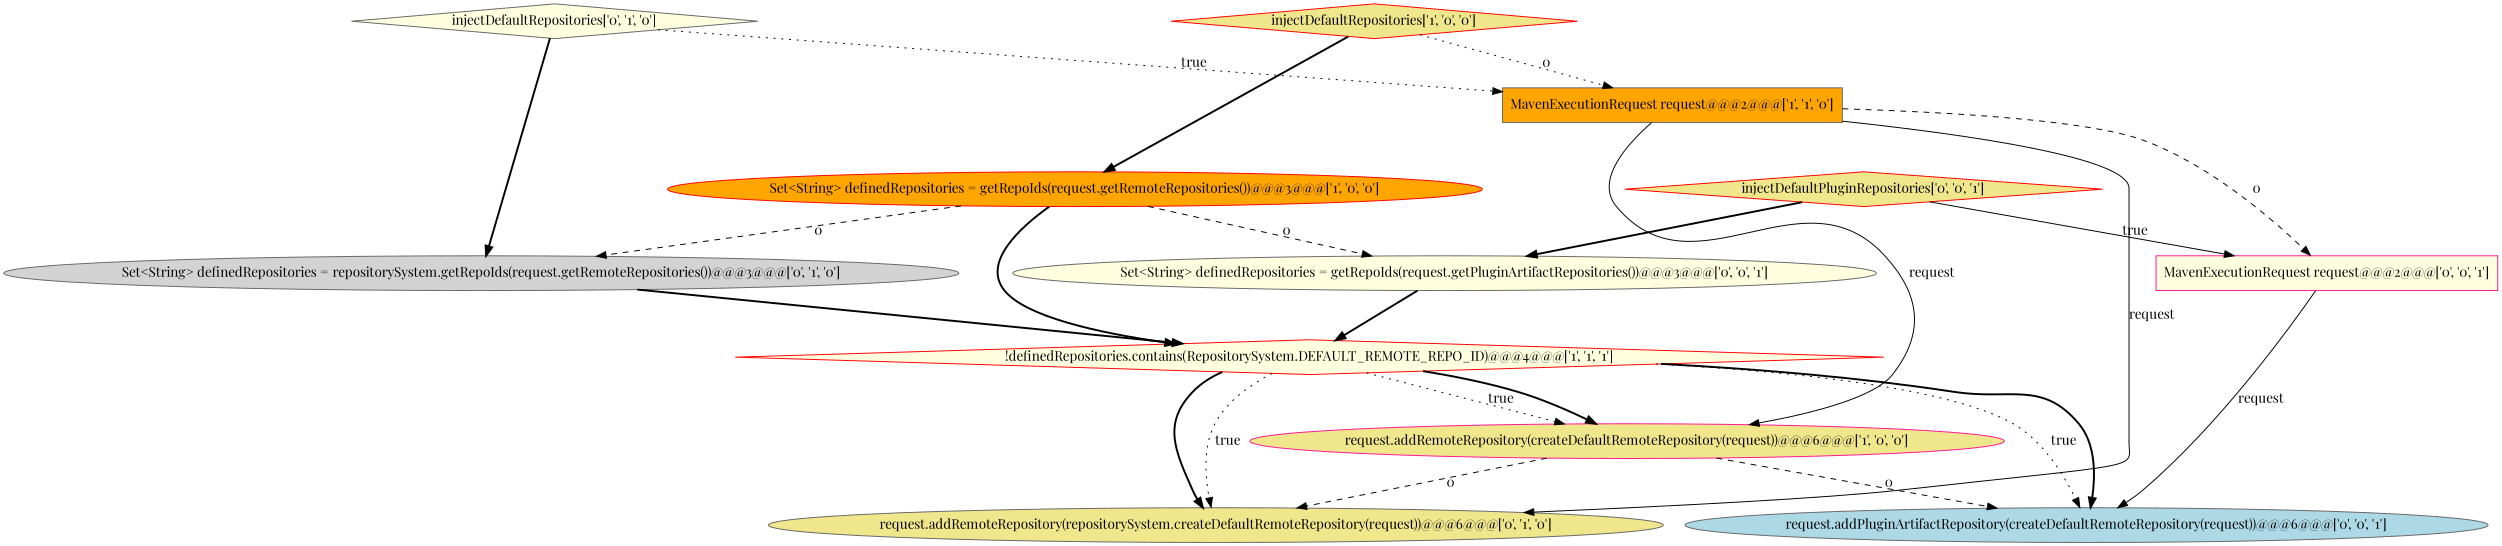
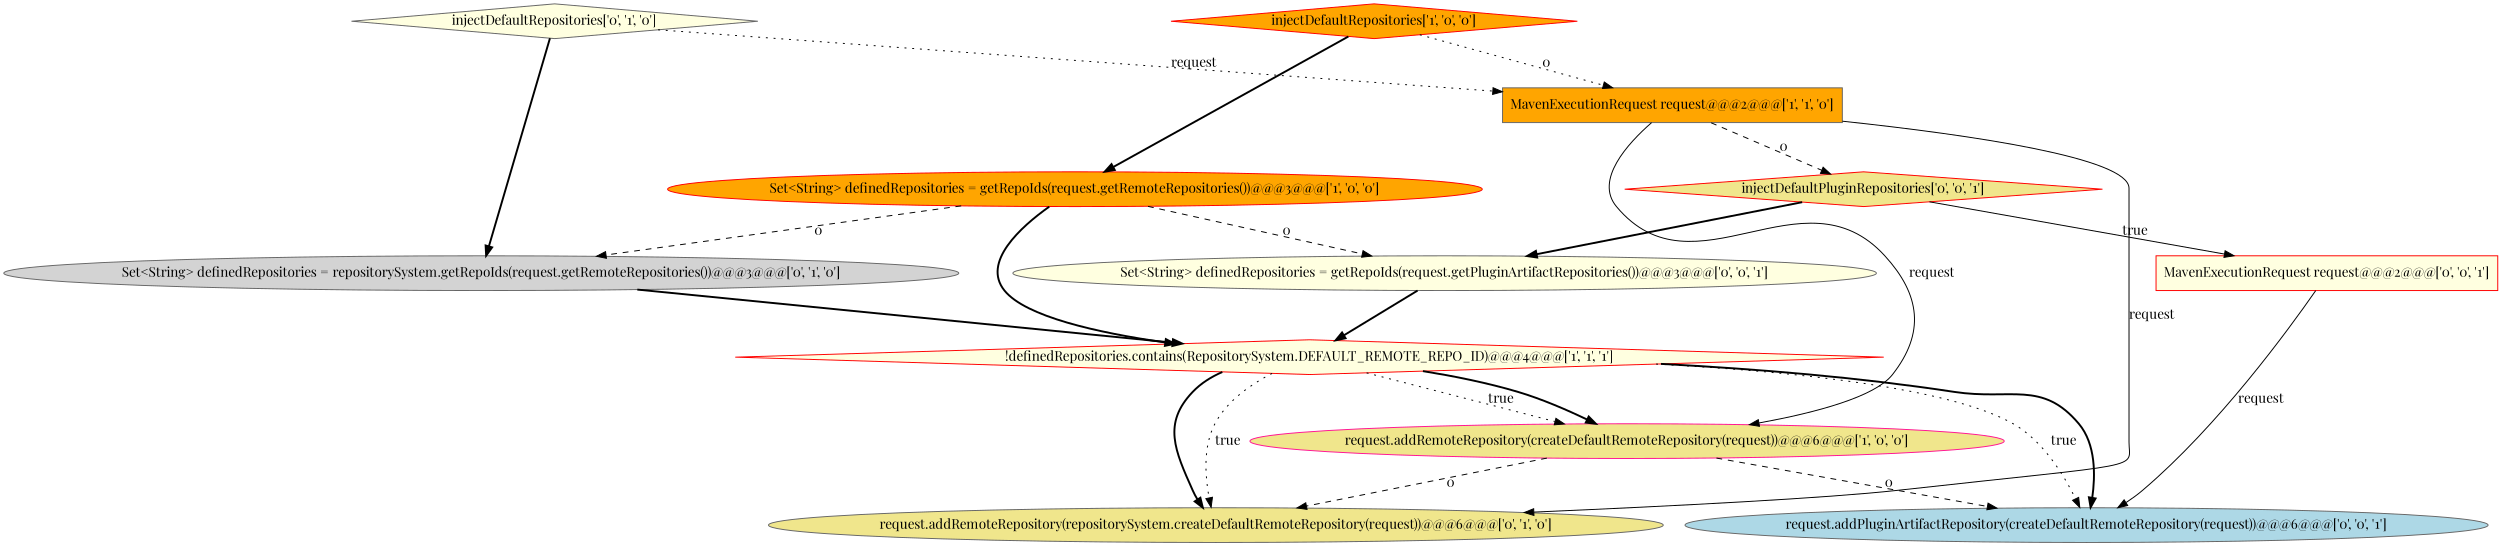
node "injectDefaultRepositories['1', '0', '0']": fillcolor khaki -> orange
edge "injectDefaultRepositories['0', '1', '0']" -> "MavenExecutionRequest request@@@2@@@['1', '1', '0']": label "true" -> "request"
edge "MavenExecutionRequest request@@@2@@@['1', '1', '0']" -> "MavenExecutionRequest request@@@2@@@['0', '0', '1']": now "MavenExecutionRequest request@@@2@@@['1', '1', '0']" -> "injectDefaultPluginRepositories['0', '0', '1']"
node "MavenExecutionRequest request@@@2@@@['0', '0', '1']": color deeppink -> red
